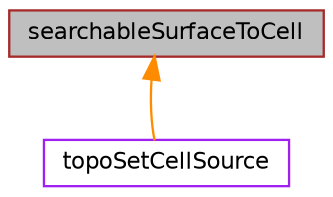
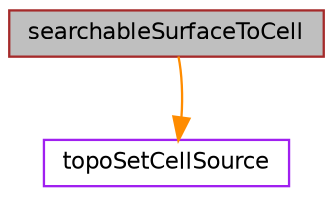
edge "topoSetCellSource" -> "searchableSurfaceToCell": reversed
